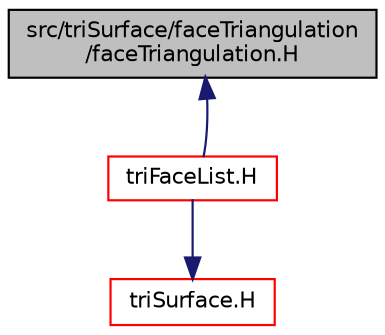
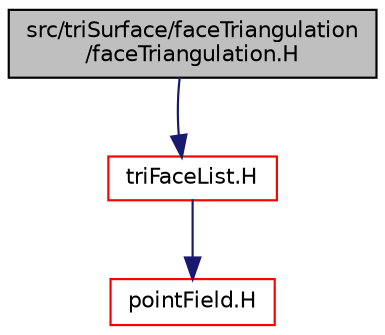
edge "triFaceList.H" -> "src/triSurface/faceTriangulation /faceTriangulation.H": reversed
node "triSurface.H": label "triSurface.H" -> "pointField.H"
